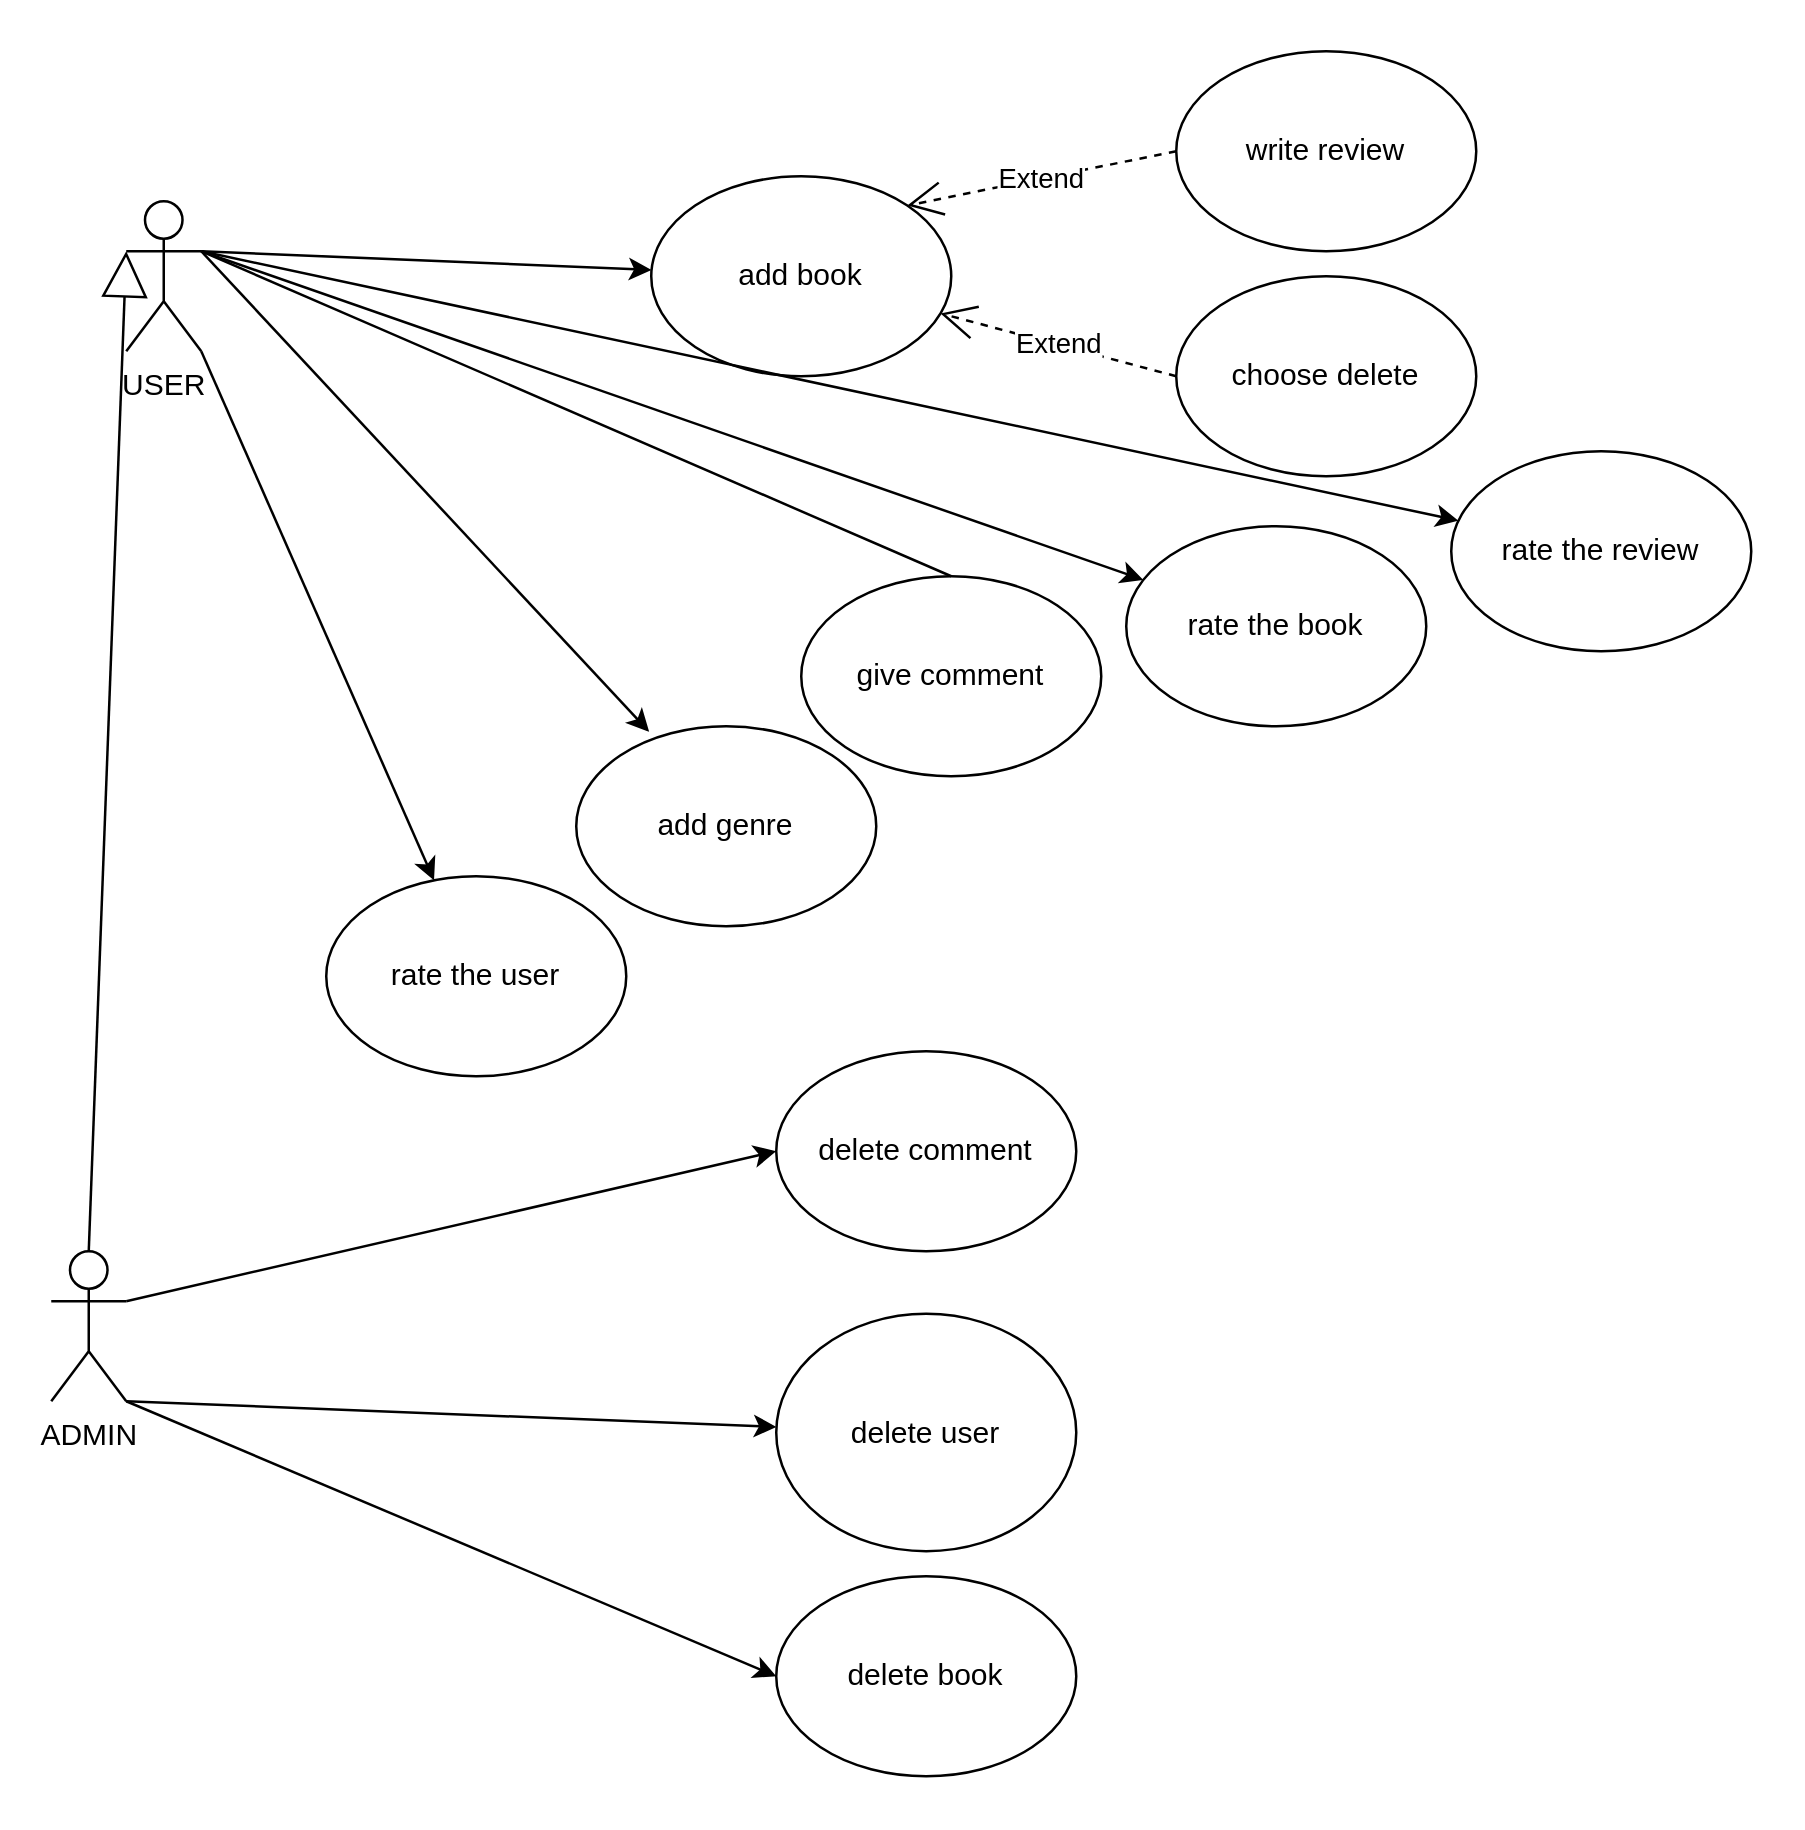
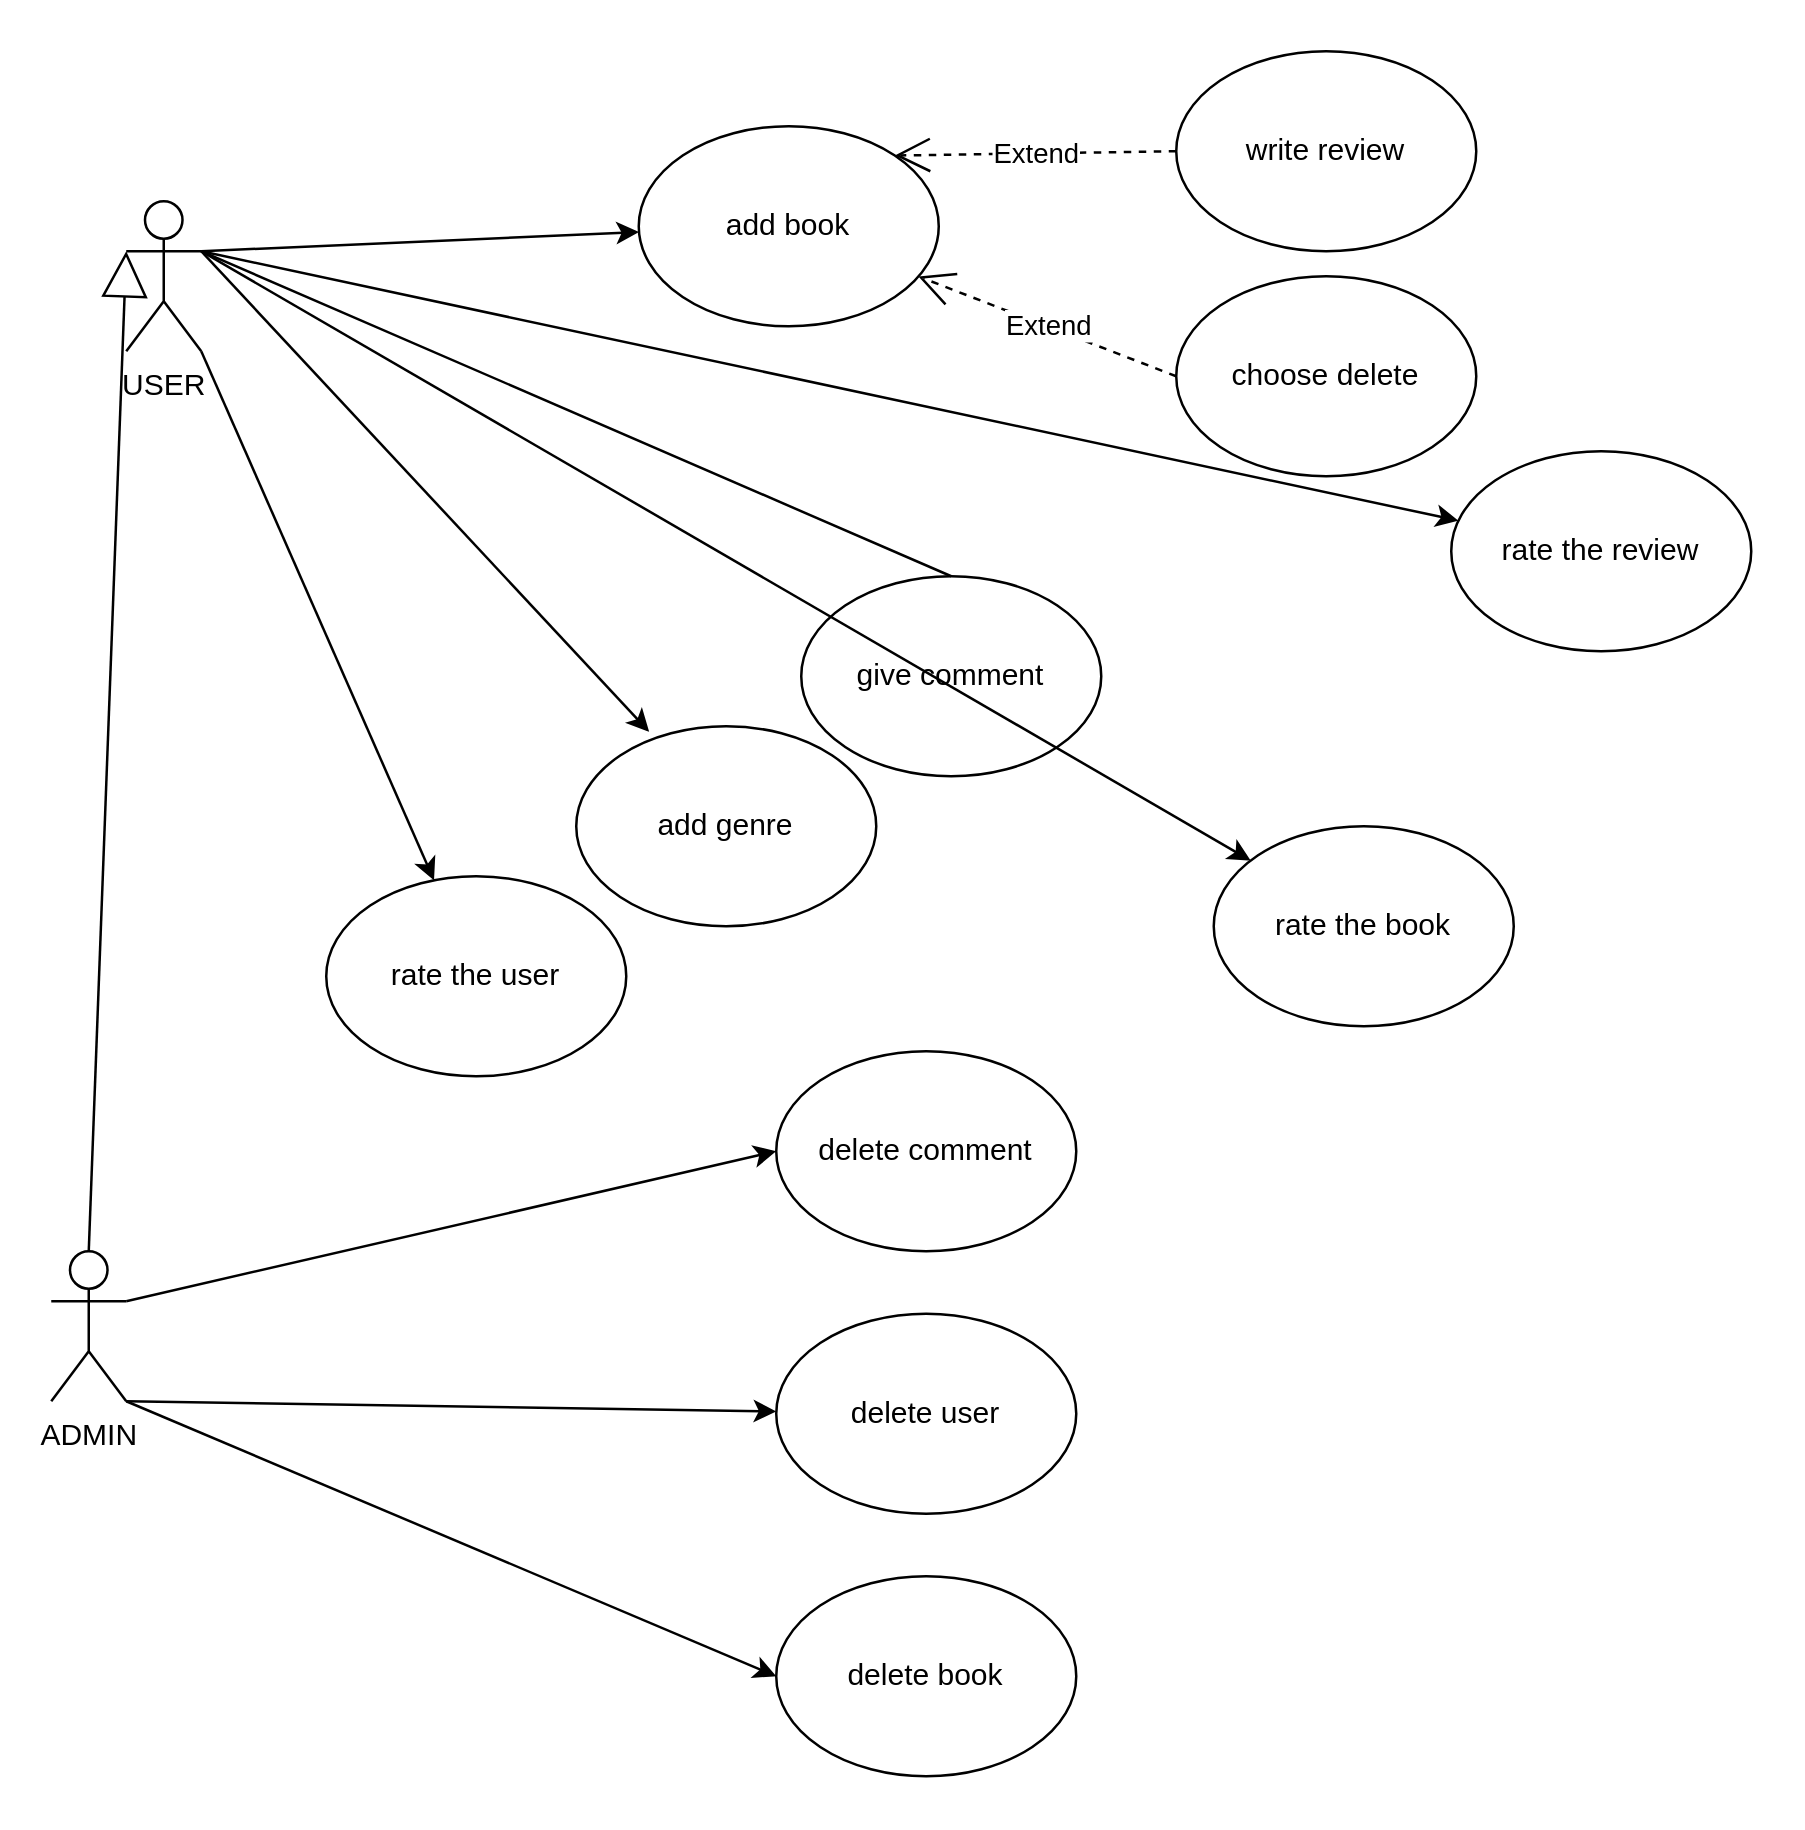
node "add book": moved (801, 276) -> (789, 226)
node "rate the book": moved (1276, 626) -> (1364, 926)
node "delete user": size 300x238 -> 300x200
